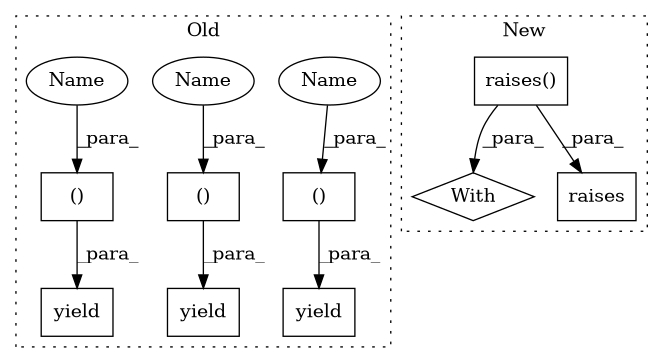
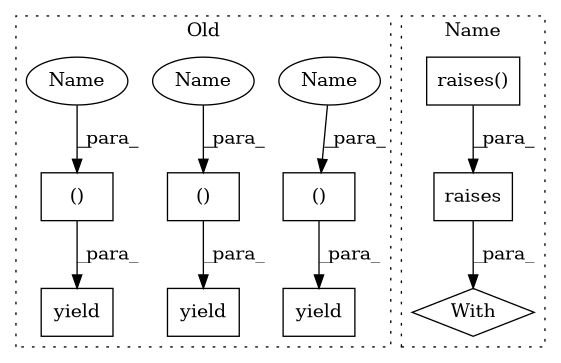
cluster "New": label "New" -> "Name"
edge "raises()" -> "With": now "raises" -> "With"
